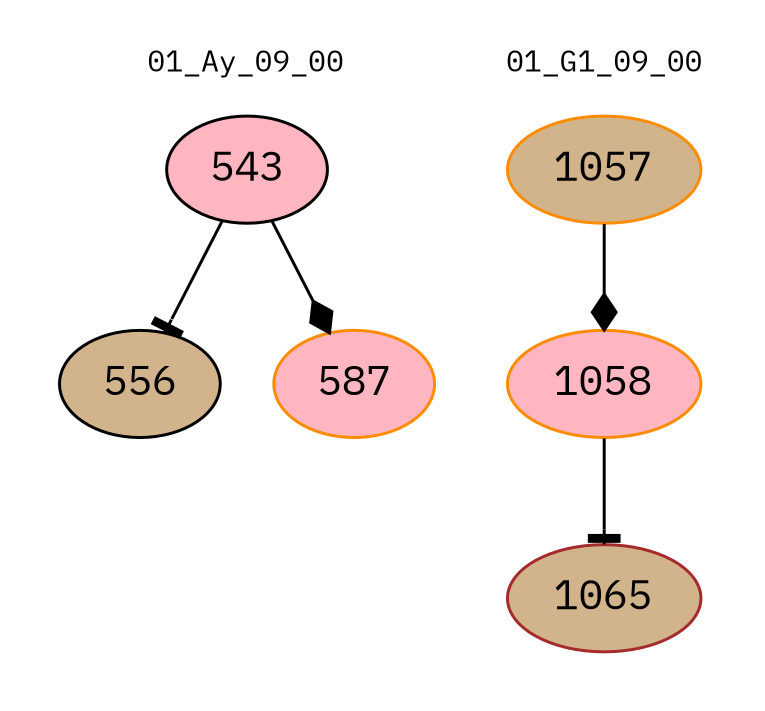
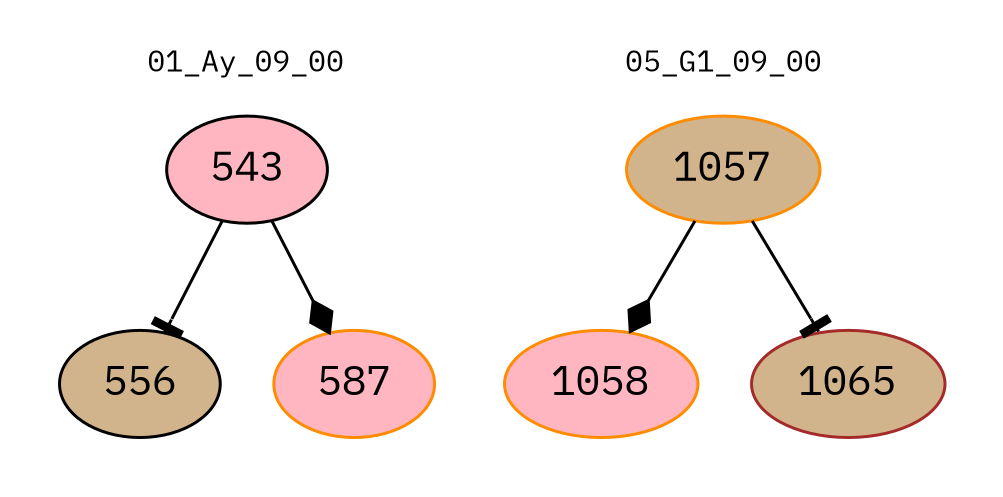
cluster "01_G1_09_00": label "01_G1_09_00" -> "05_G1_09_00"
edge "1058" -> "1065": now "1057" -> "1065"
